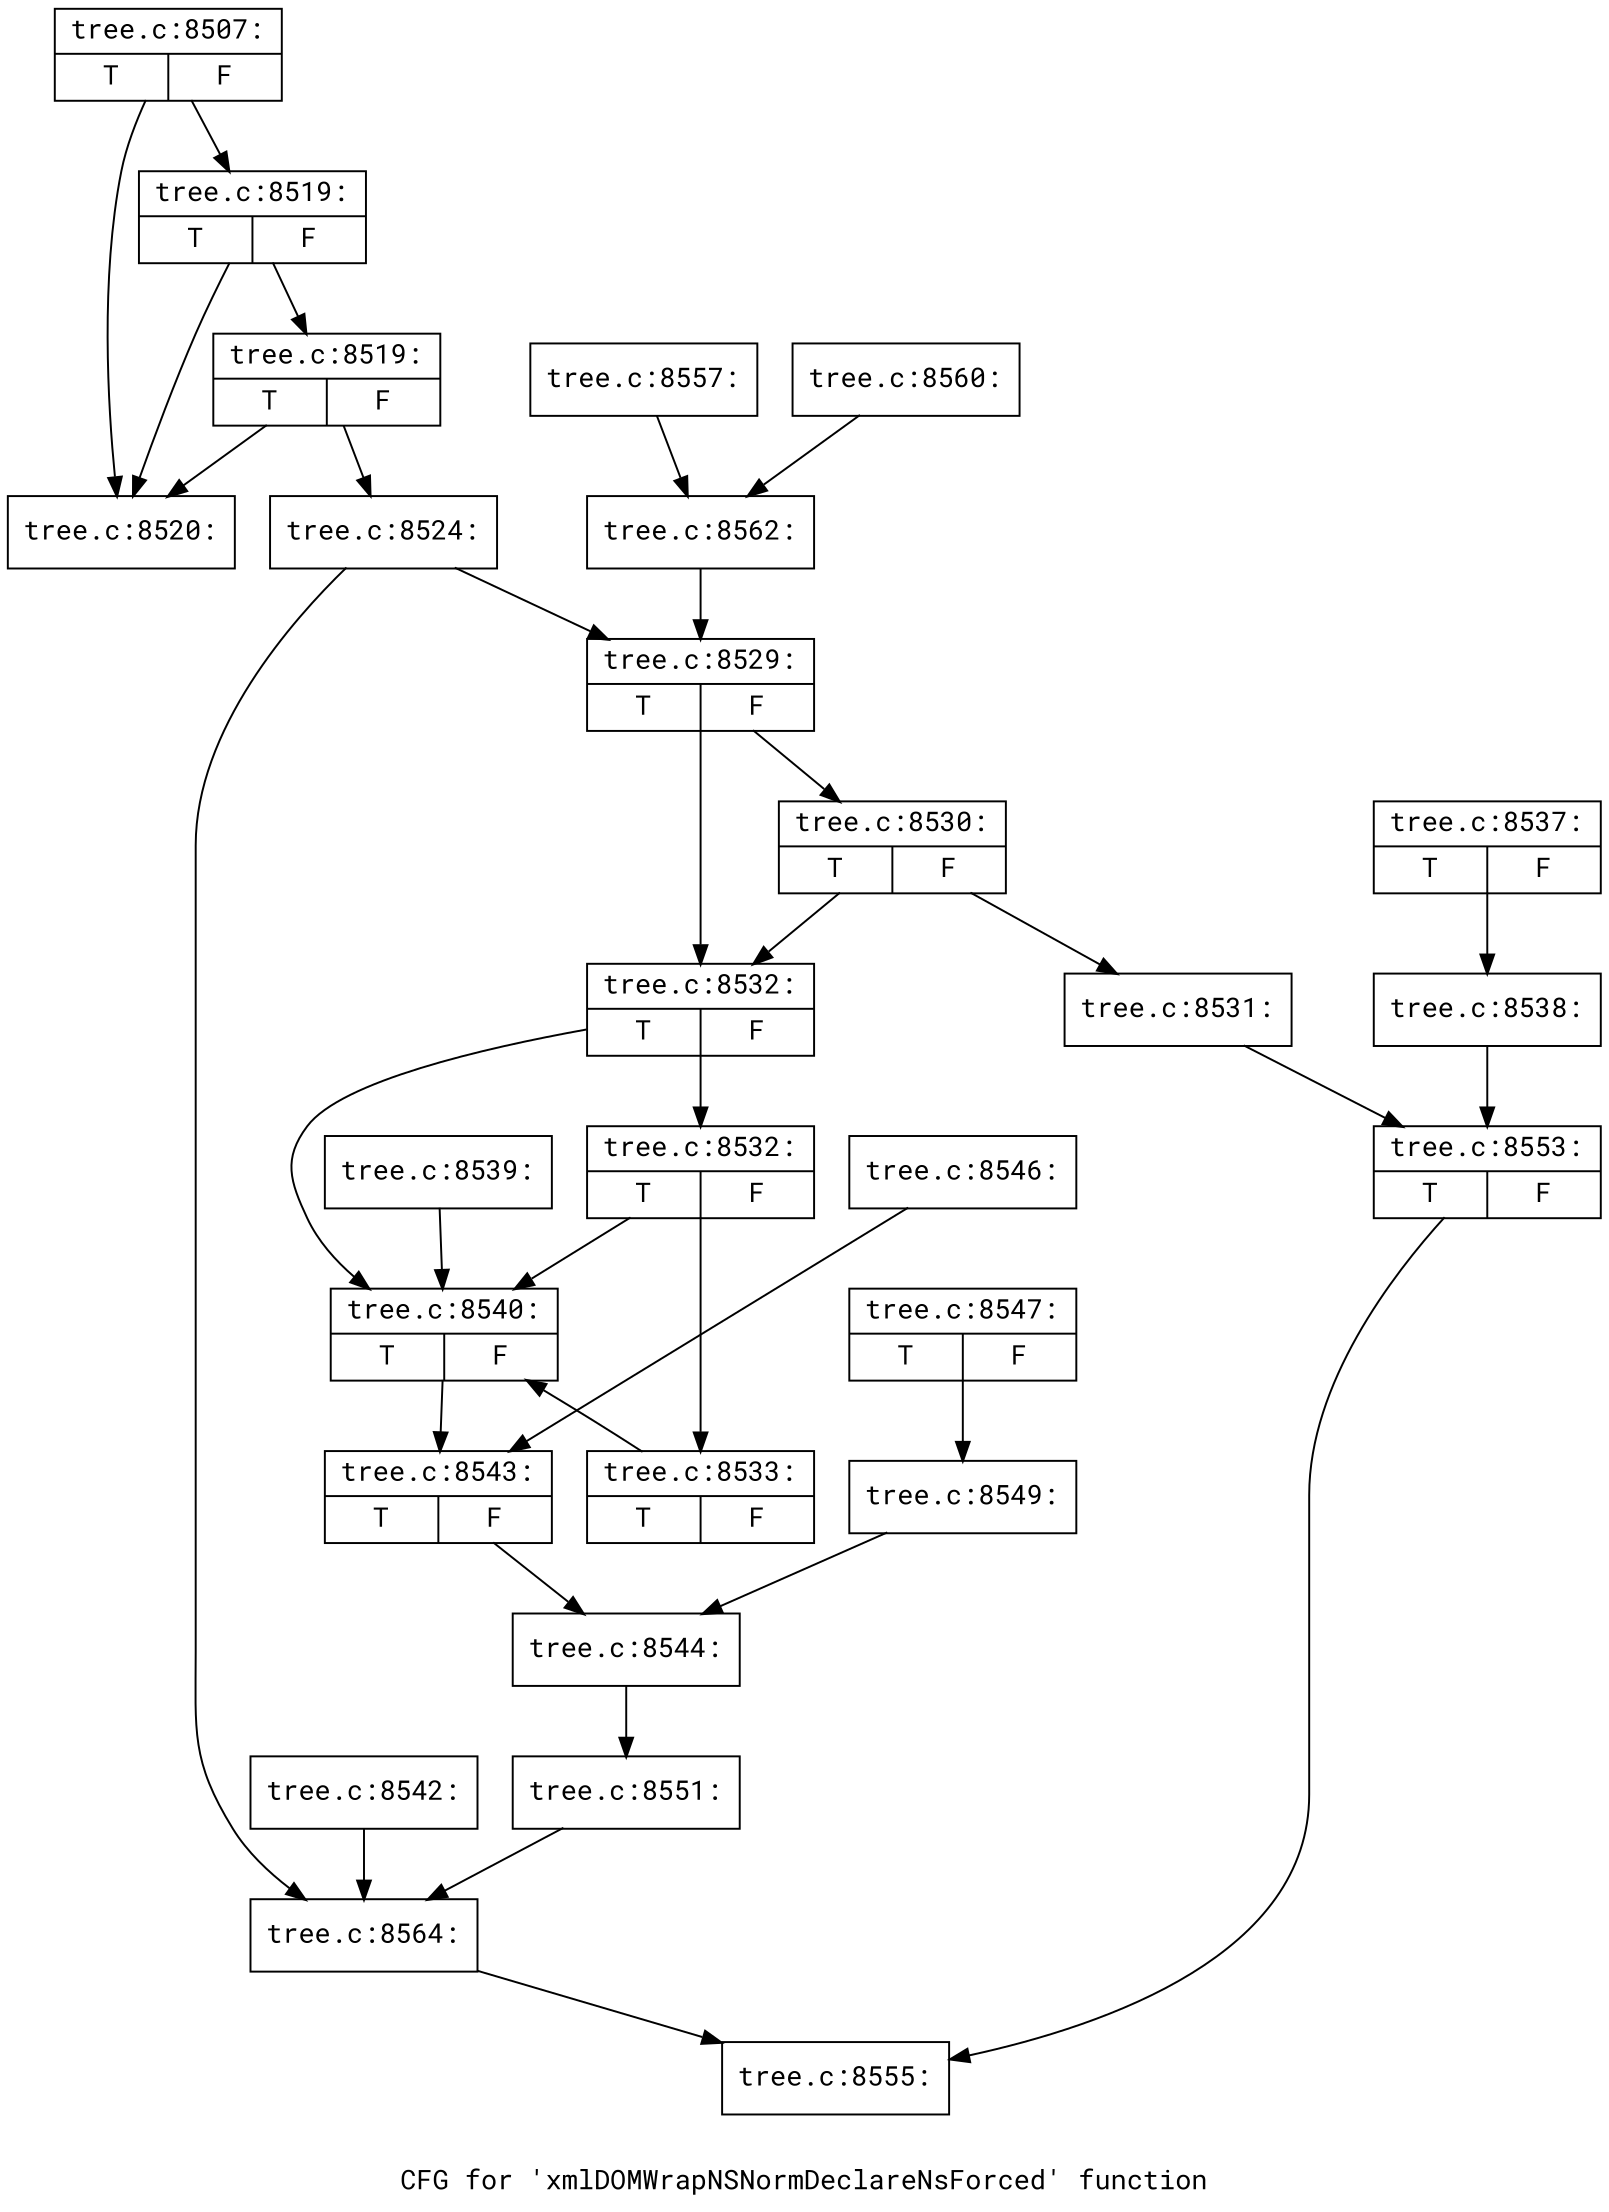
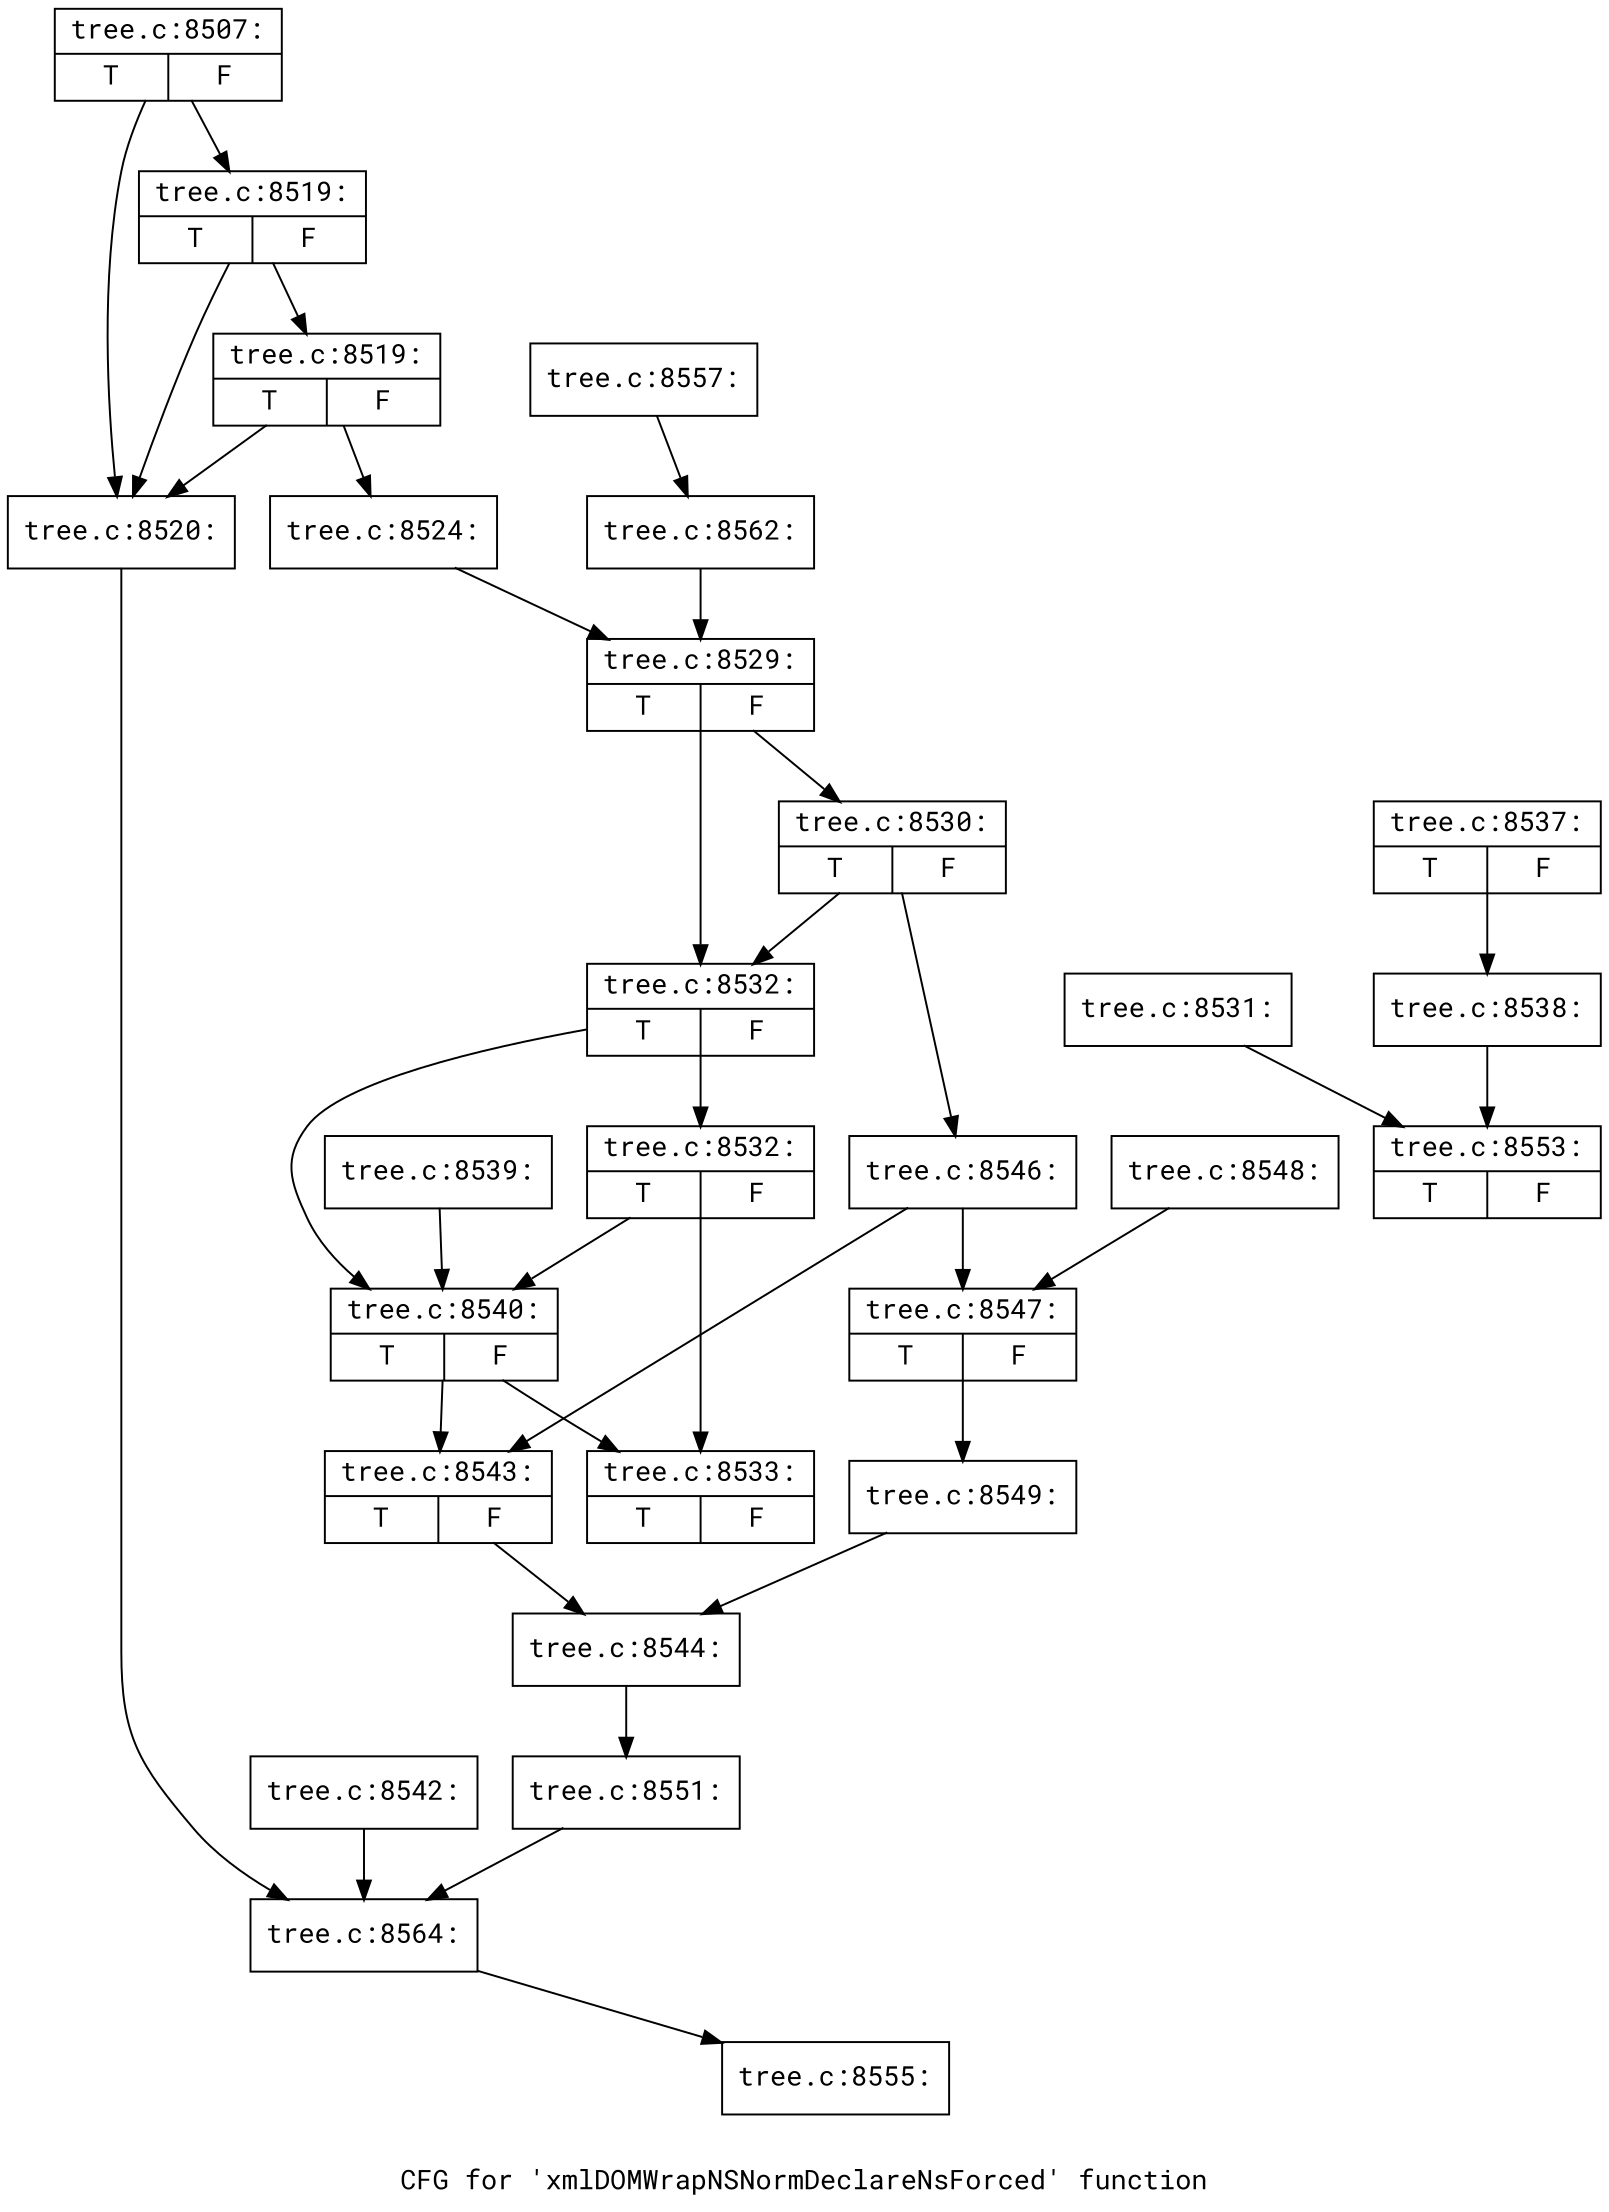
node "tree.c:8560:": removed
edge "tree.c:8530:" -> "tree.c:8531:": now "tree.c:8530:" -> "tree.c:8546:"
node "tree.c:8548:": added
edge "tree.c:8524:" -> "tree.c:8564:": now "tree.c:8520:" -> "tree.c:8564:"
edge "tree.c:8546:" -> "tree.c:8547:": added
edge "tree.c:8533:" -> "tree.c:8540:": reversed
edge "tree.c:8553:" -> "tree.c:8555:": removed
